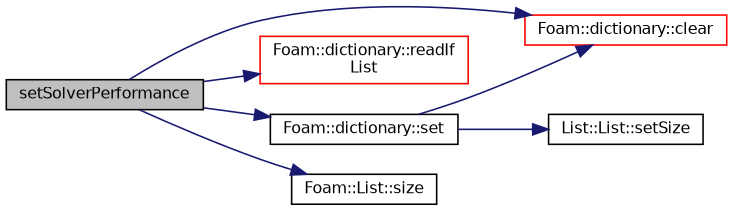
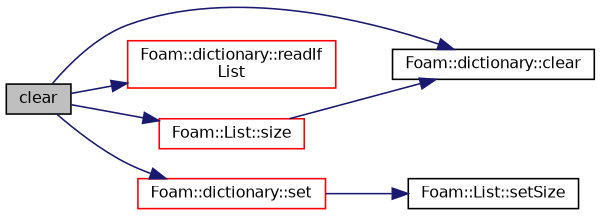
node "Foam::dictionary::clear": color red -> black
edge "Foam::dictionary::set" -> "Foam::dictionary::clear": now "Foam::List::size" -> "Foam::dictionary::clear"
node "setSolverPerformance": label "setSolverPerformance" -> "clear"
node "Foam::dictionary::set": color black -> red
node "List::List::setSize": label "List::List::setSize" -> "Foam::List::setSize"
node "Foam::List::size": color black -> red
